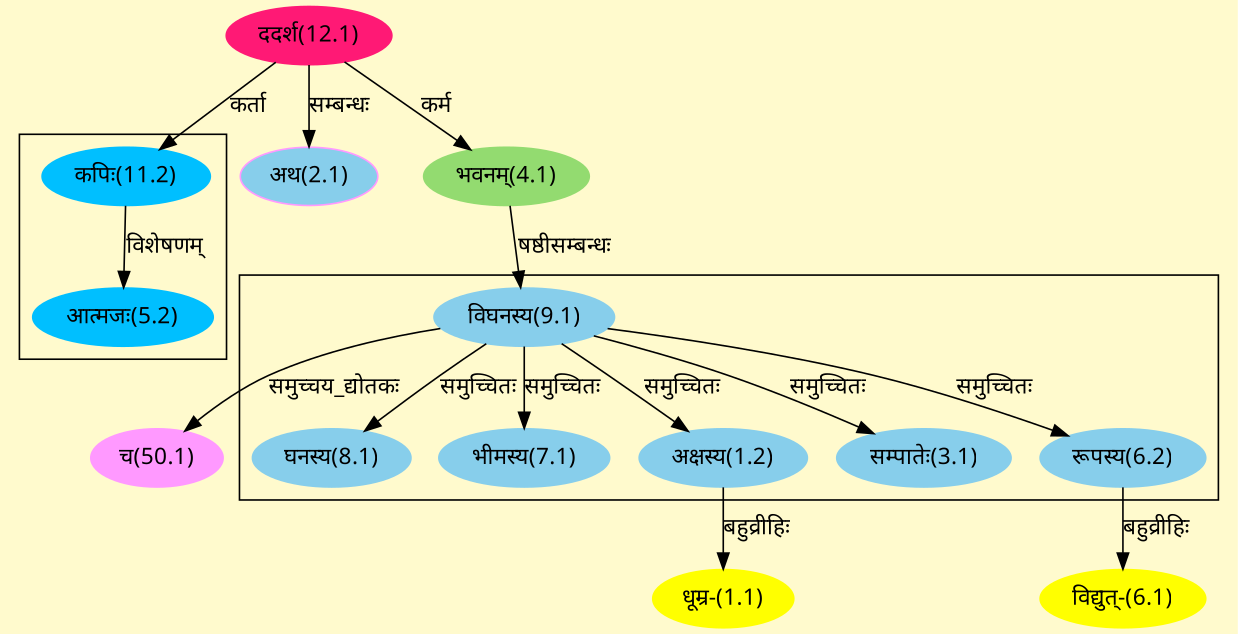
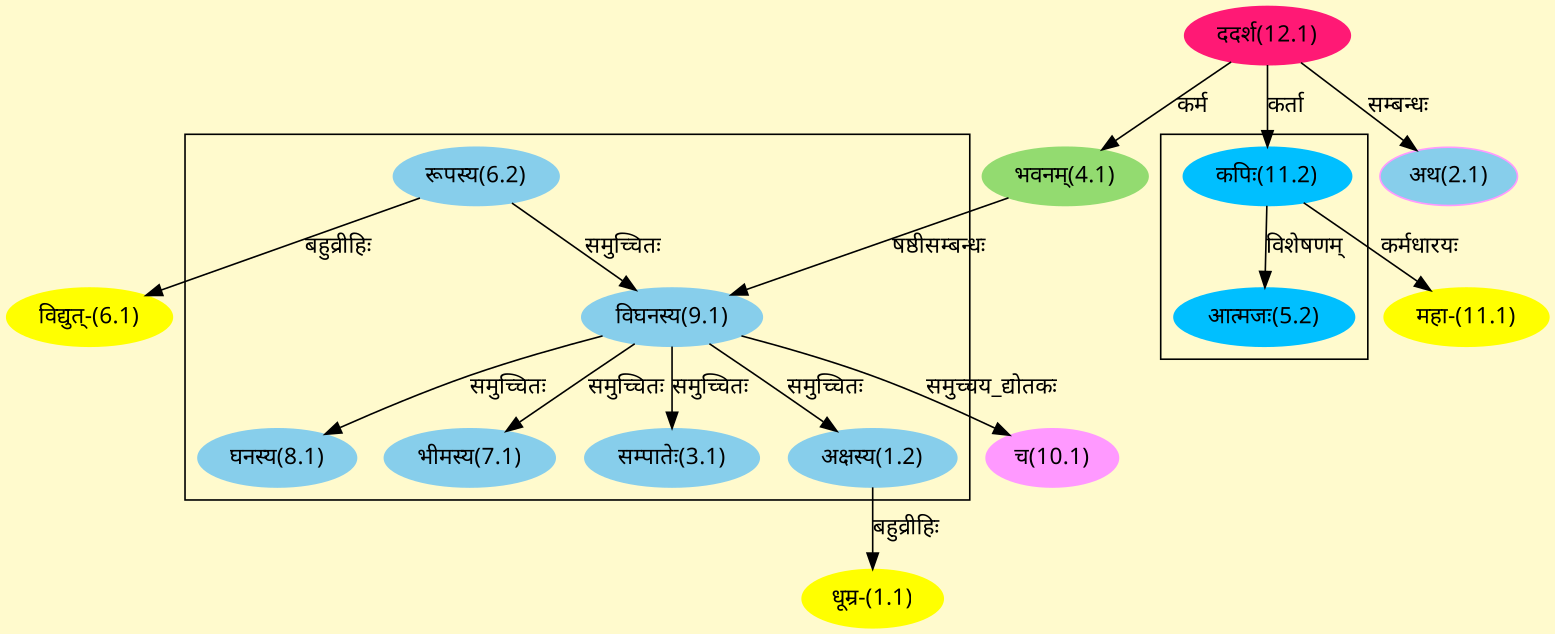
node "महा-(11.1)": added
edge "विघनस्य(9.1)" -> "रूपस्य(6.2)": reversed
node "च(50.1)": label "च(50.1)" -> "च(10.1)"
